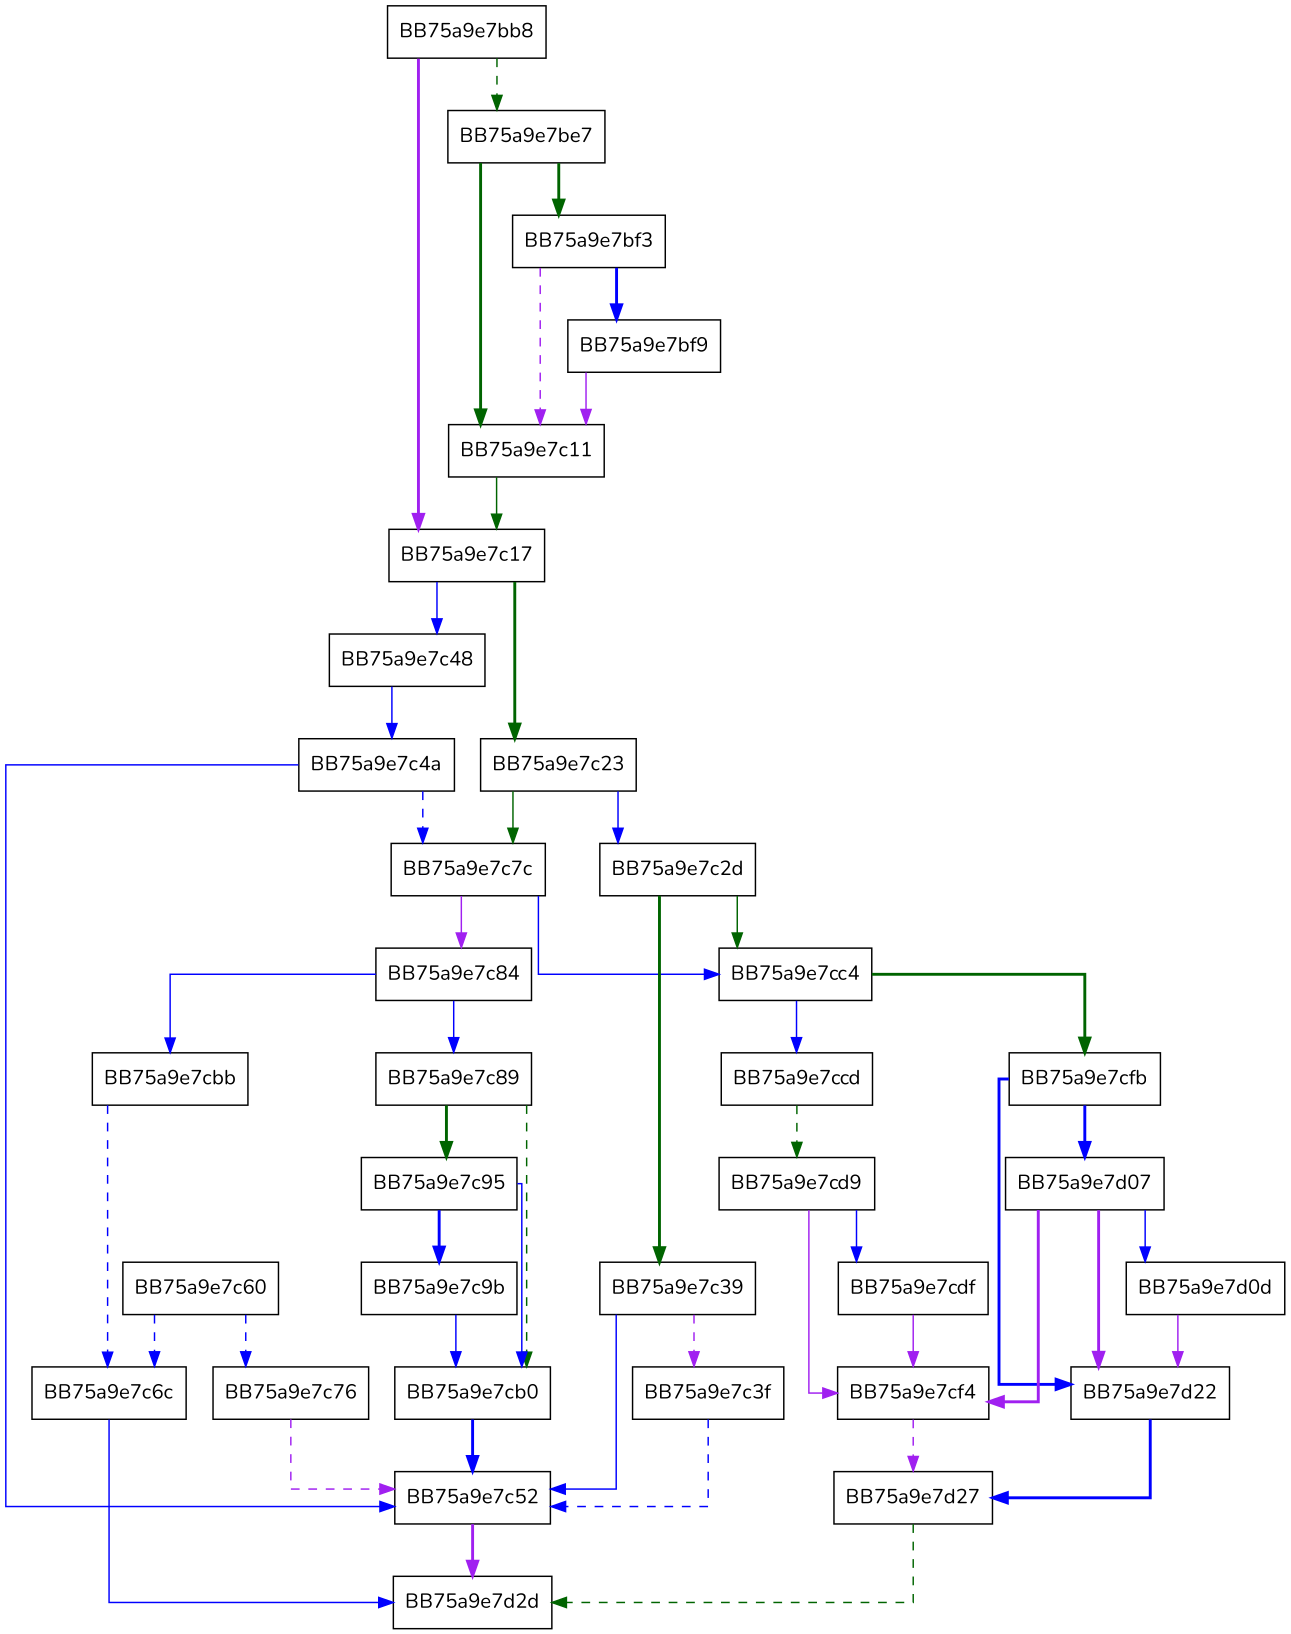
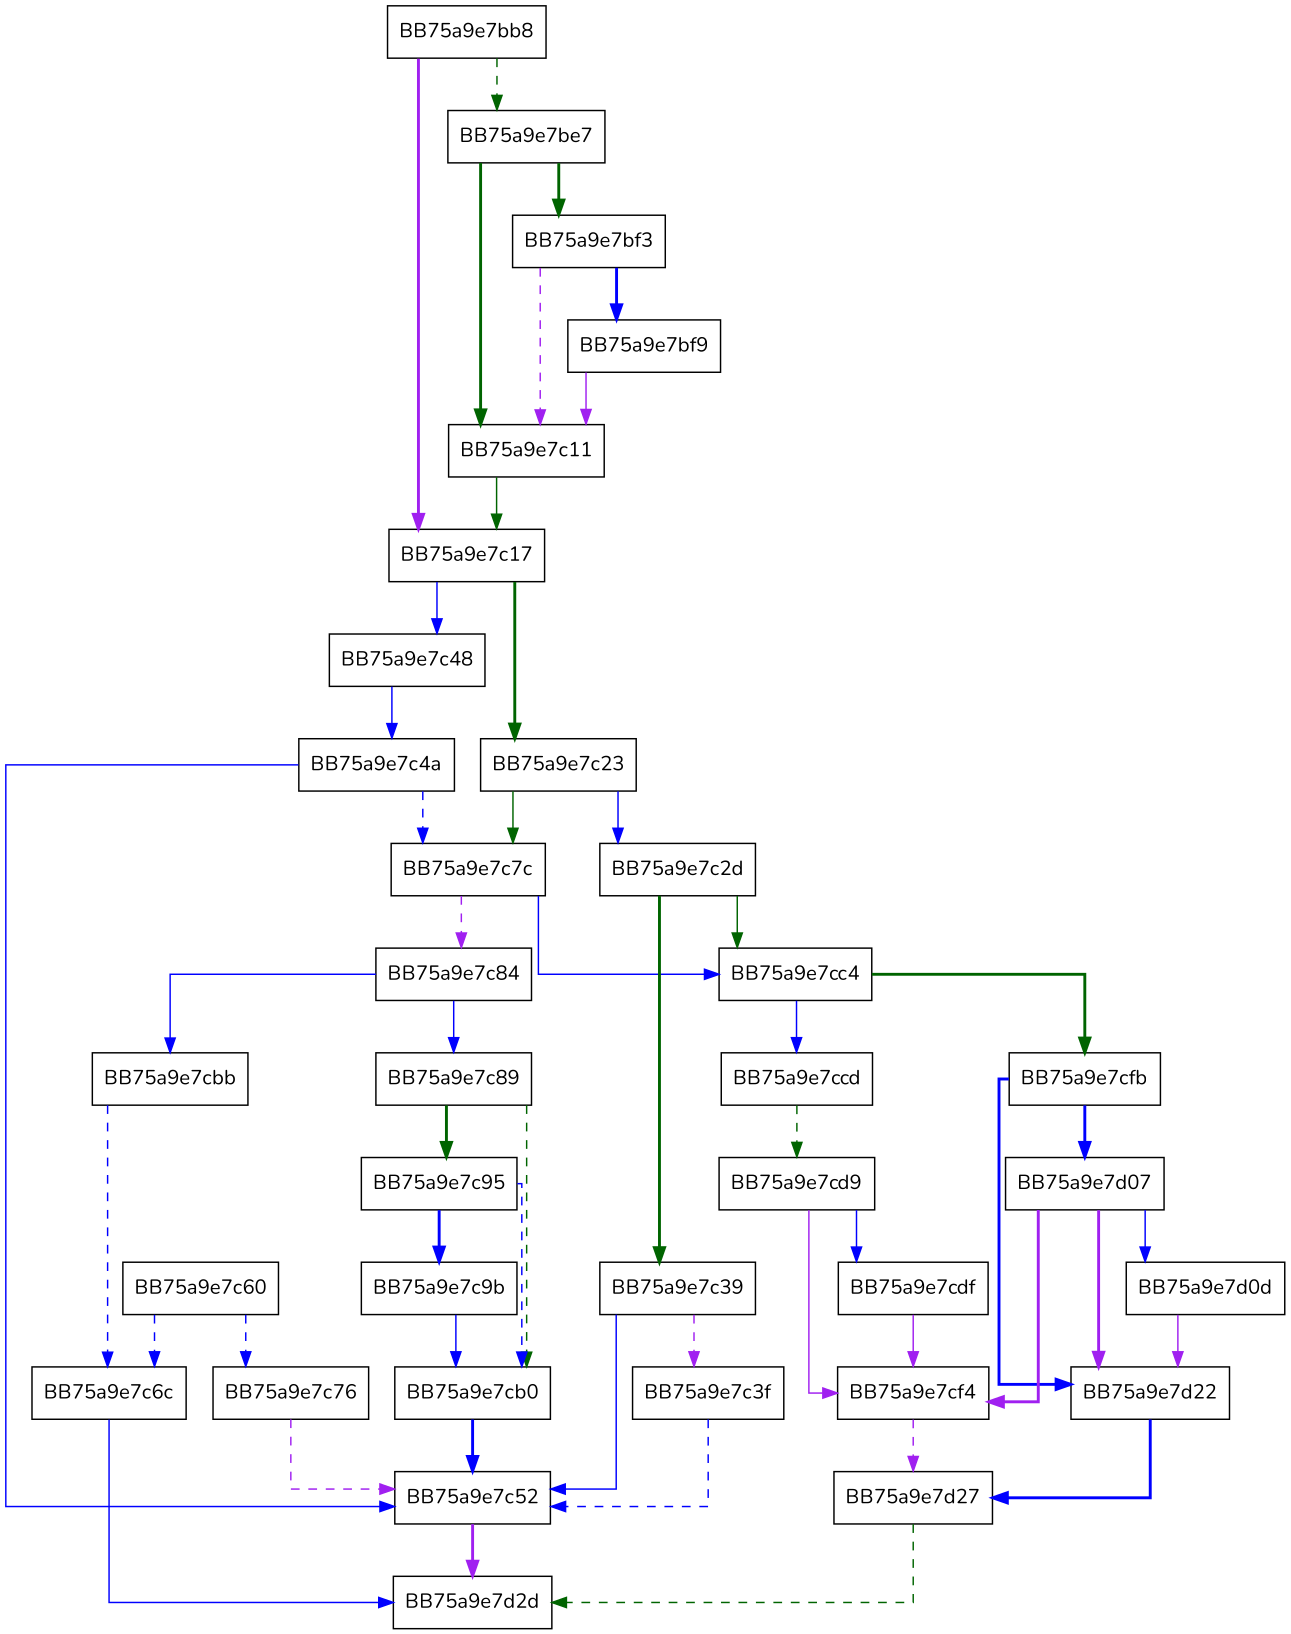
edge "BB75a9e7c7c" -> "BB75a9e7c84": style solid -> dashed
edge "BB75a9e7c95" -> "BB75a9e7cb0": style solid -> dashed
